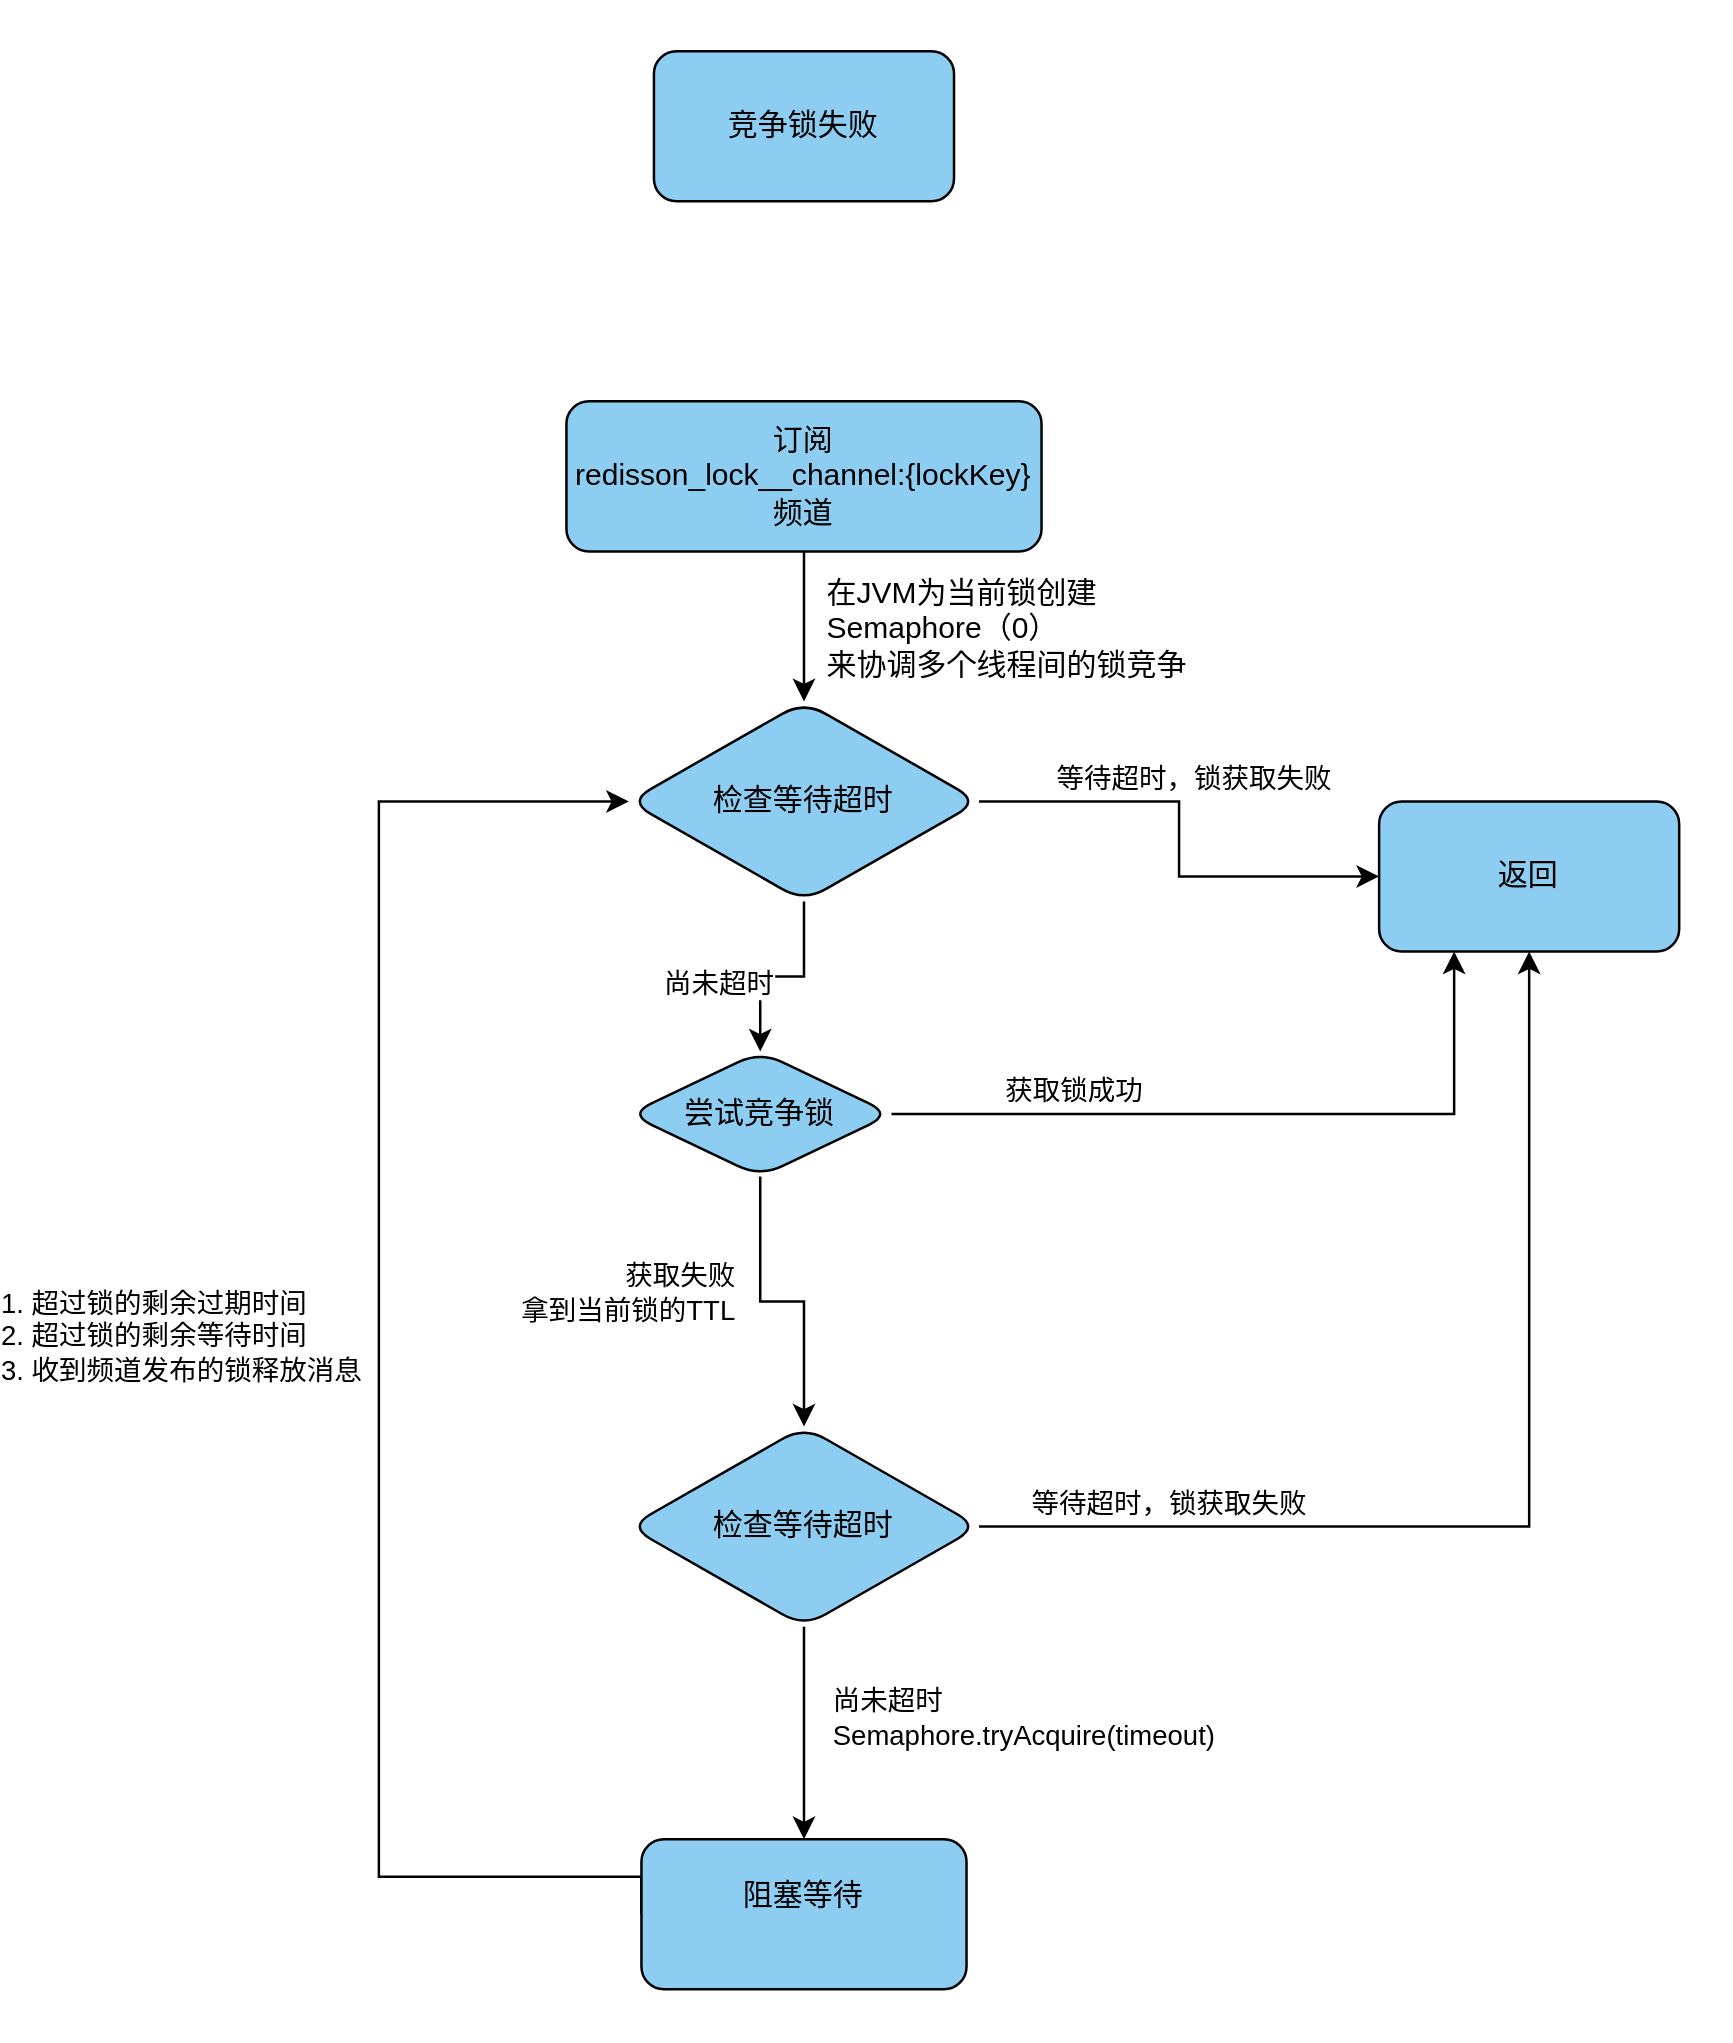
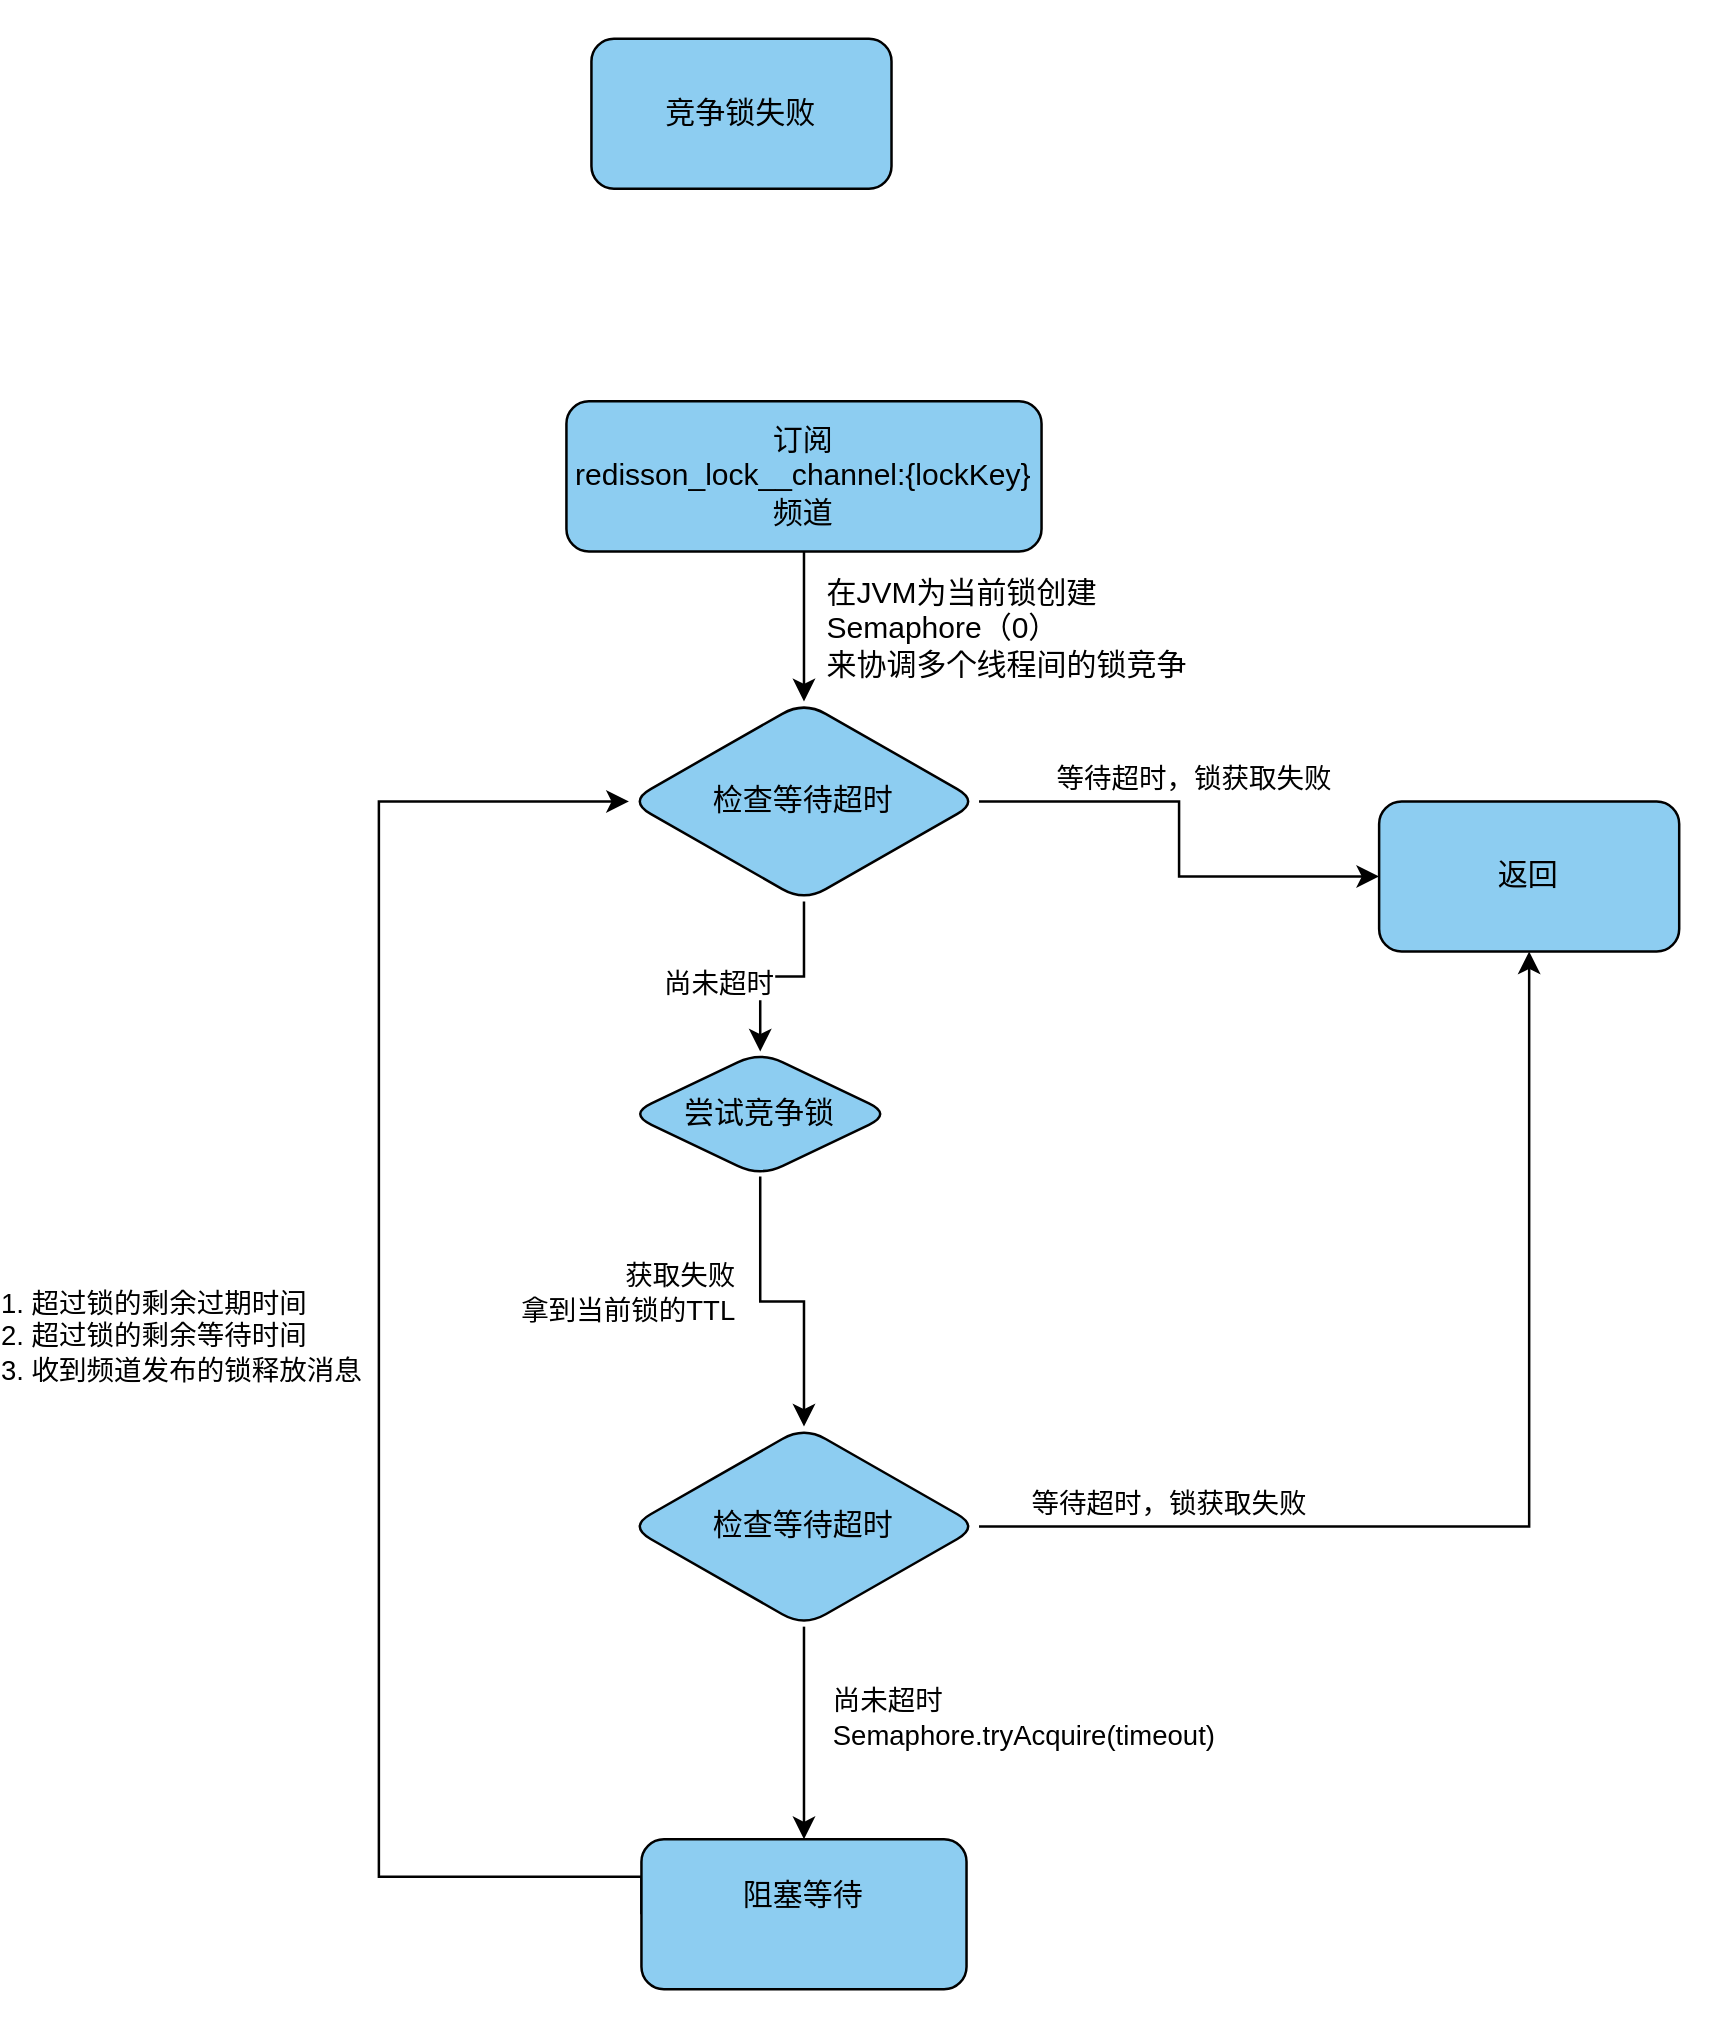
node "竞争锁失败": moved (804, 126) -> (741, 114)
edge "尝试竞争锁" -> "返回": removed, label "获取锁成功"
